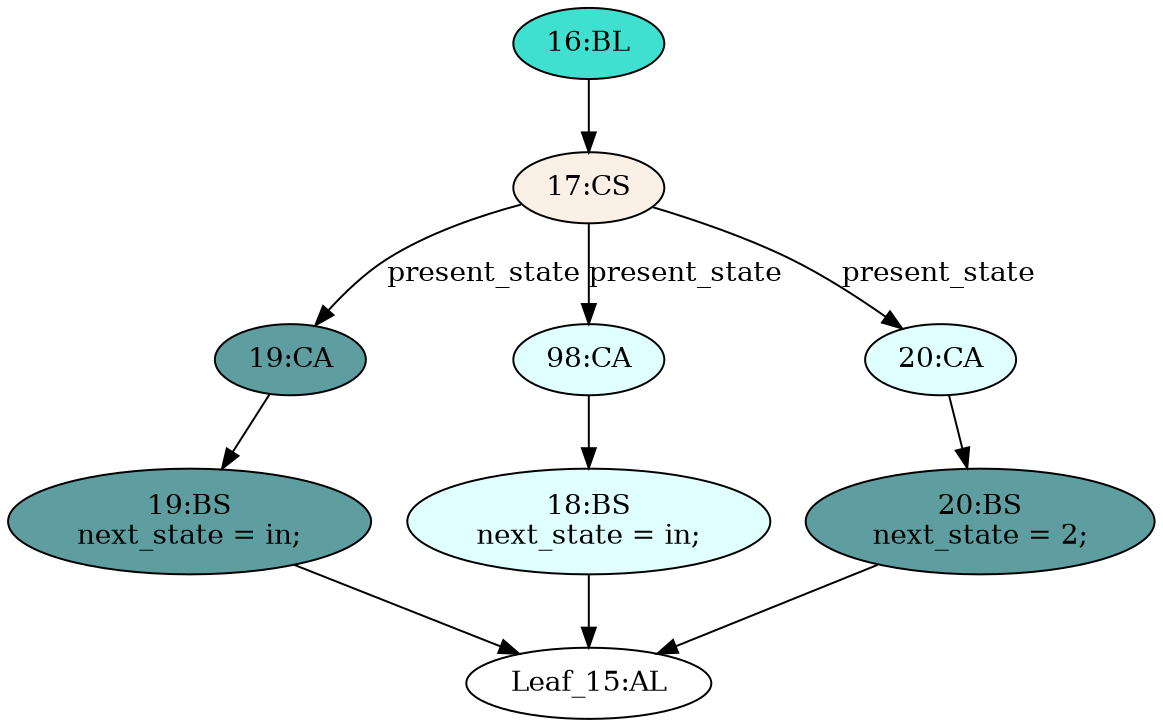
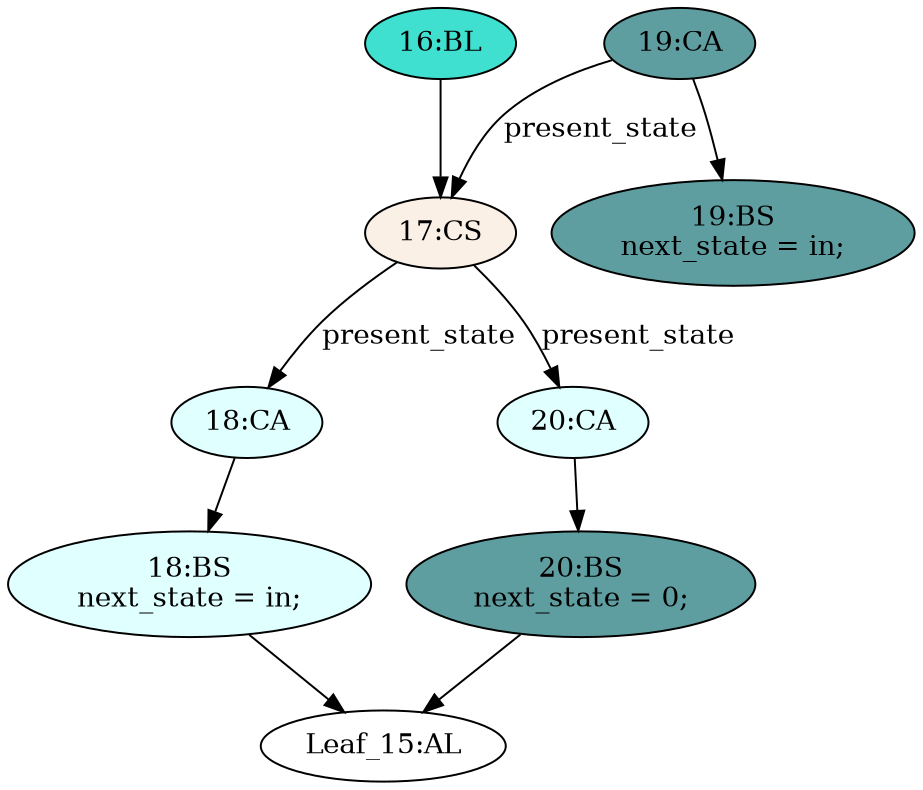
edge "17:CS" -> "19:CA": reversed
node "98:CA": label "98:CA" -> "18:CA"
node "20:BS next_state = 2;": label "20:BS next_state = 2;" -> "20:BS next_state = 0;"
edge "19:BS next_state = in;" -> "Leaf_15:AL": removed
